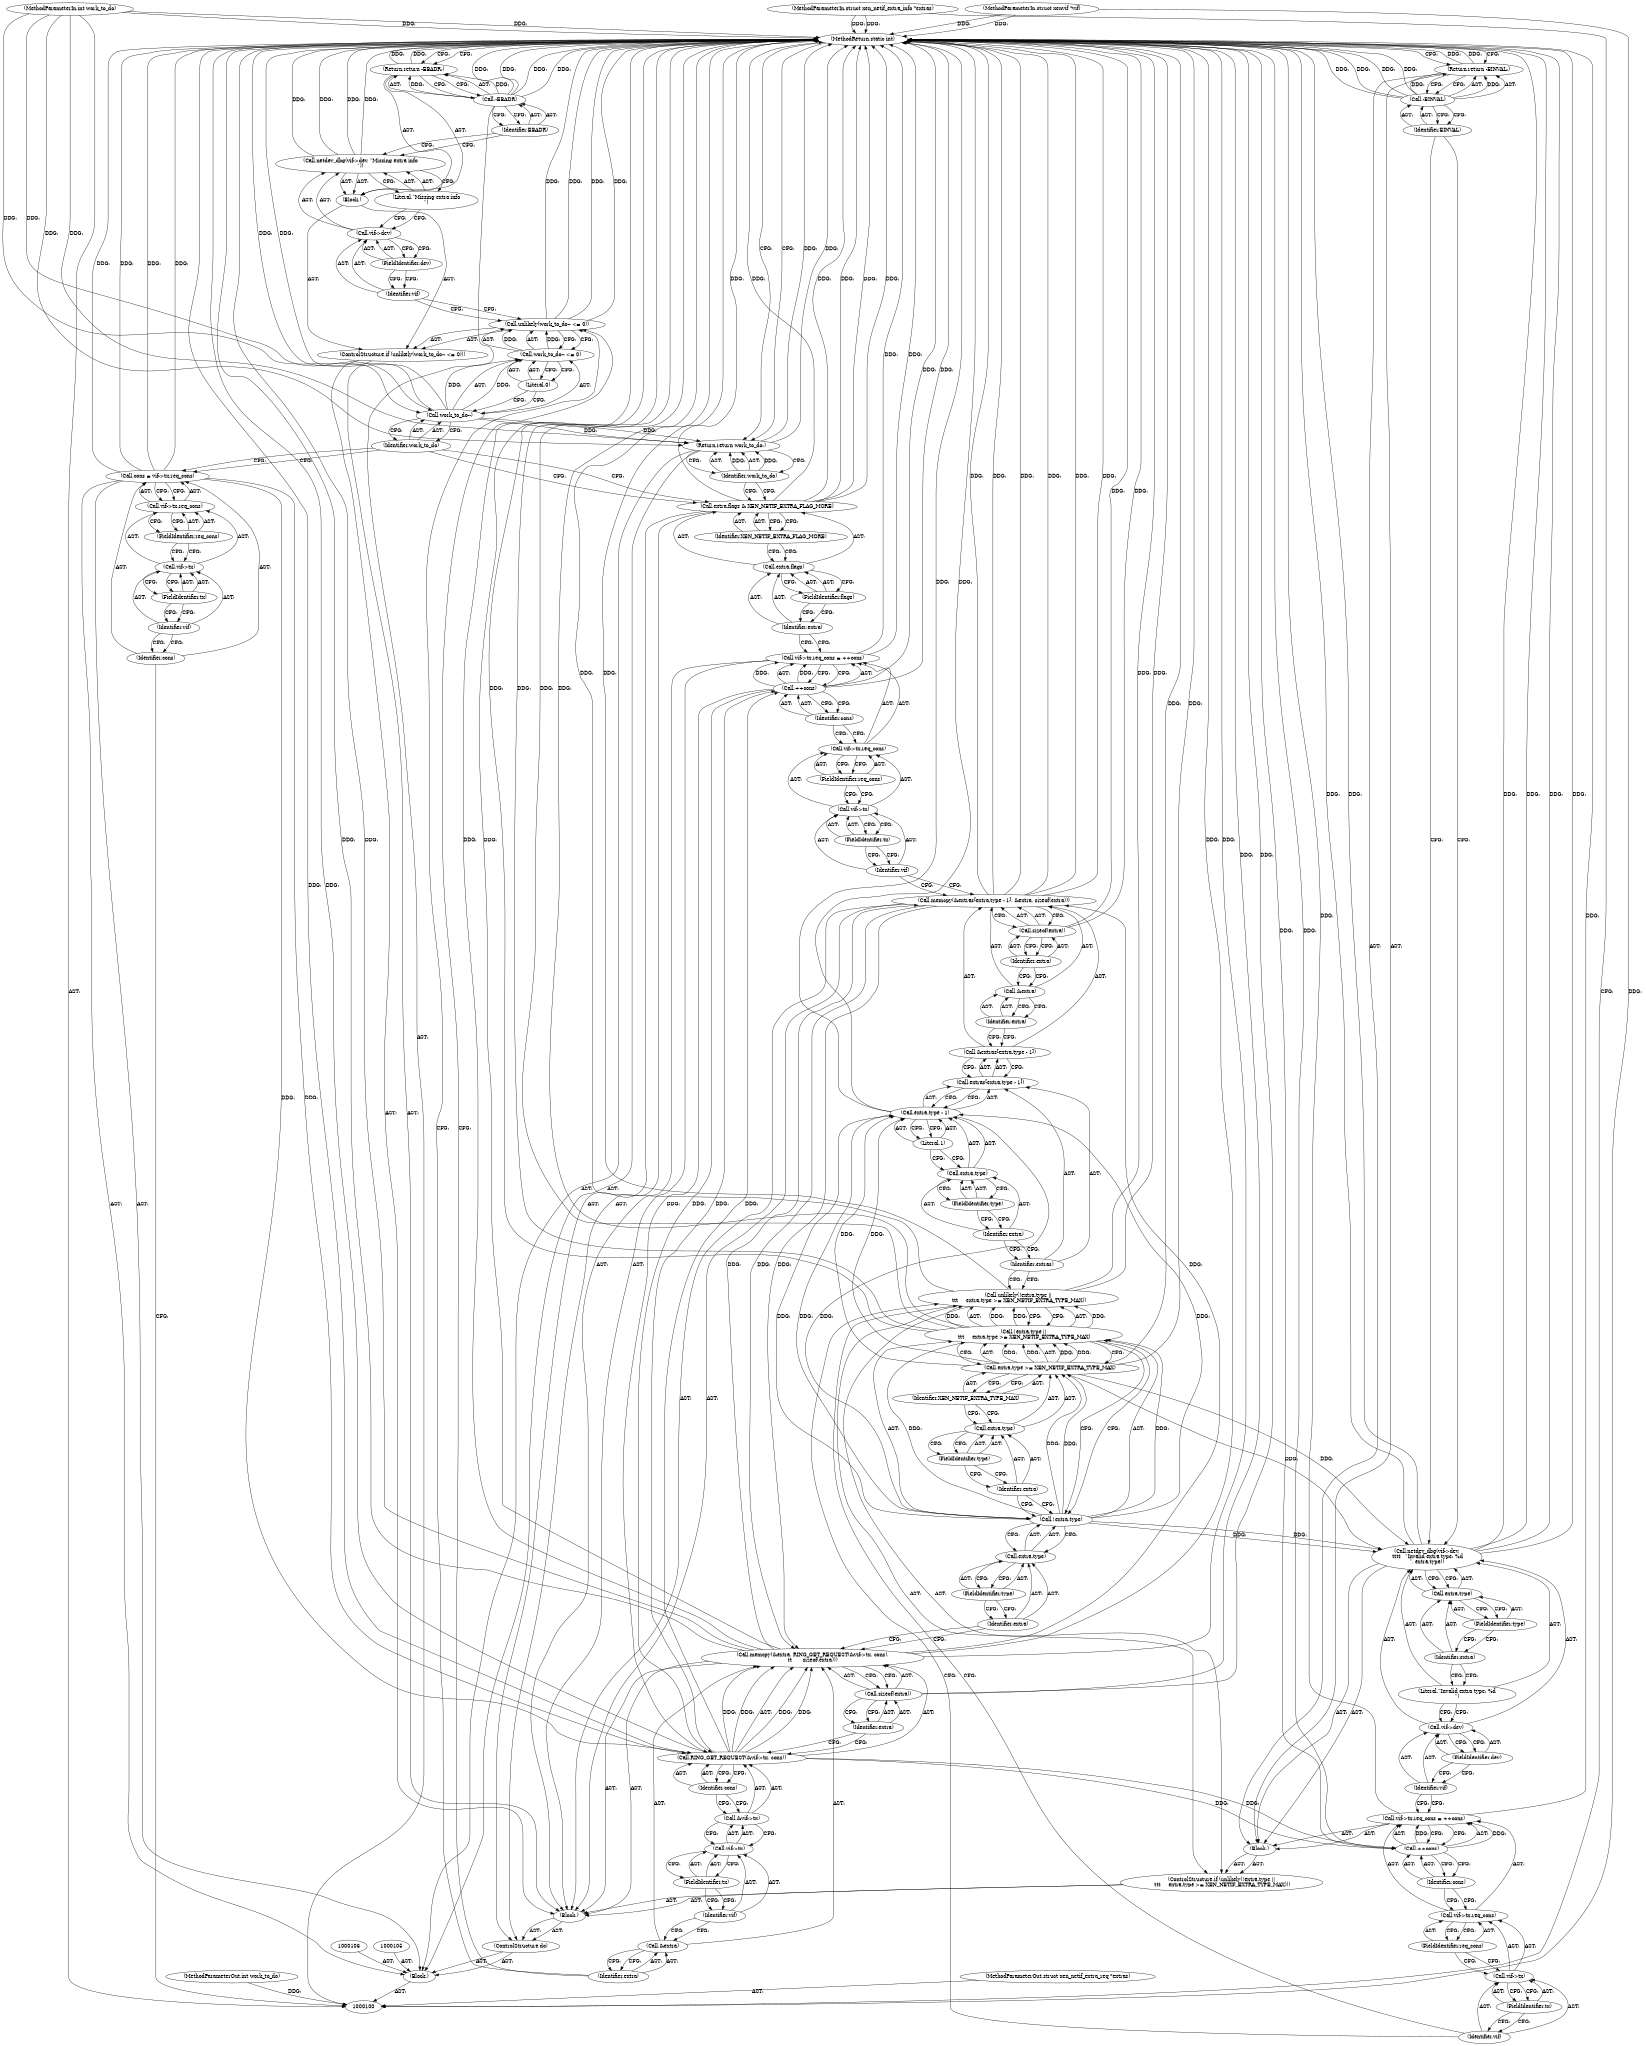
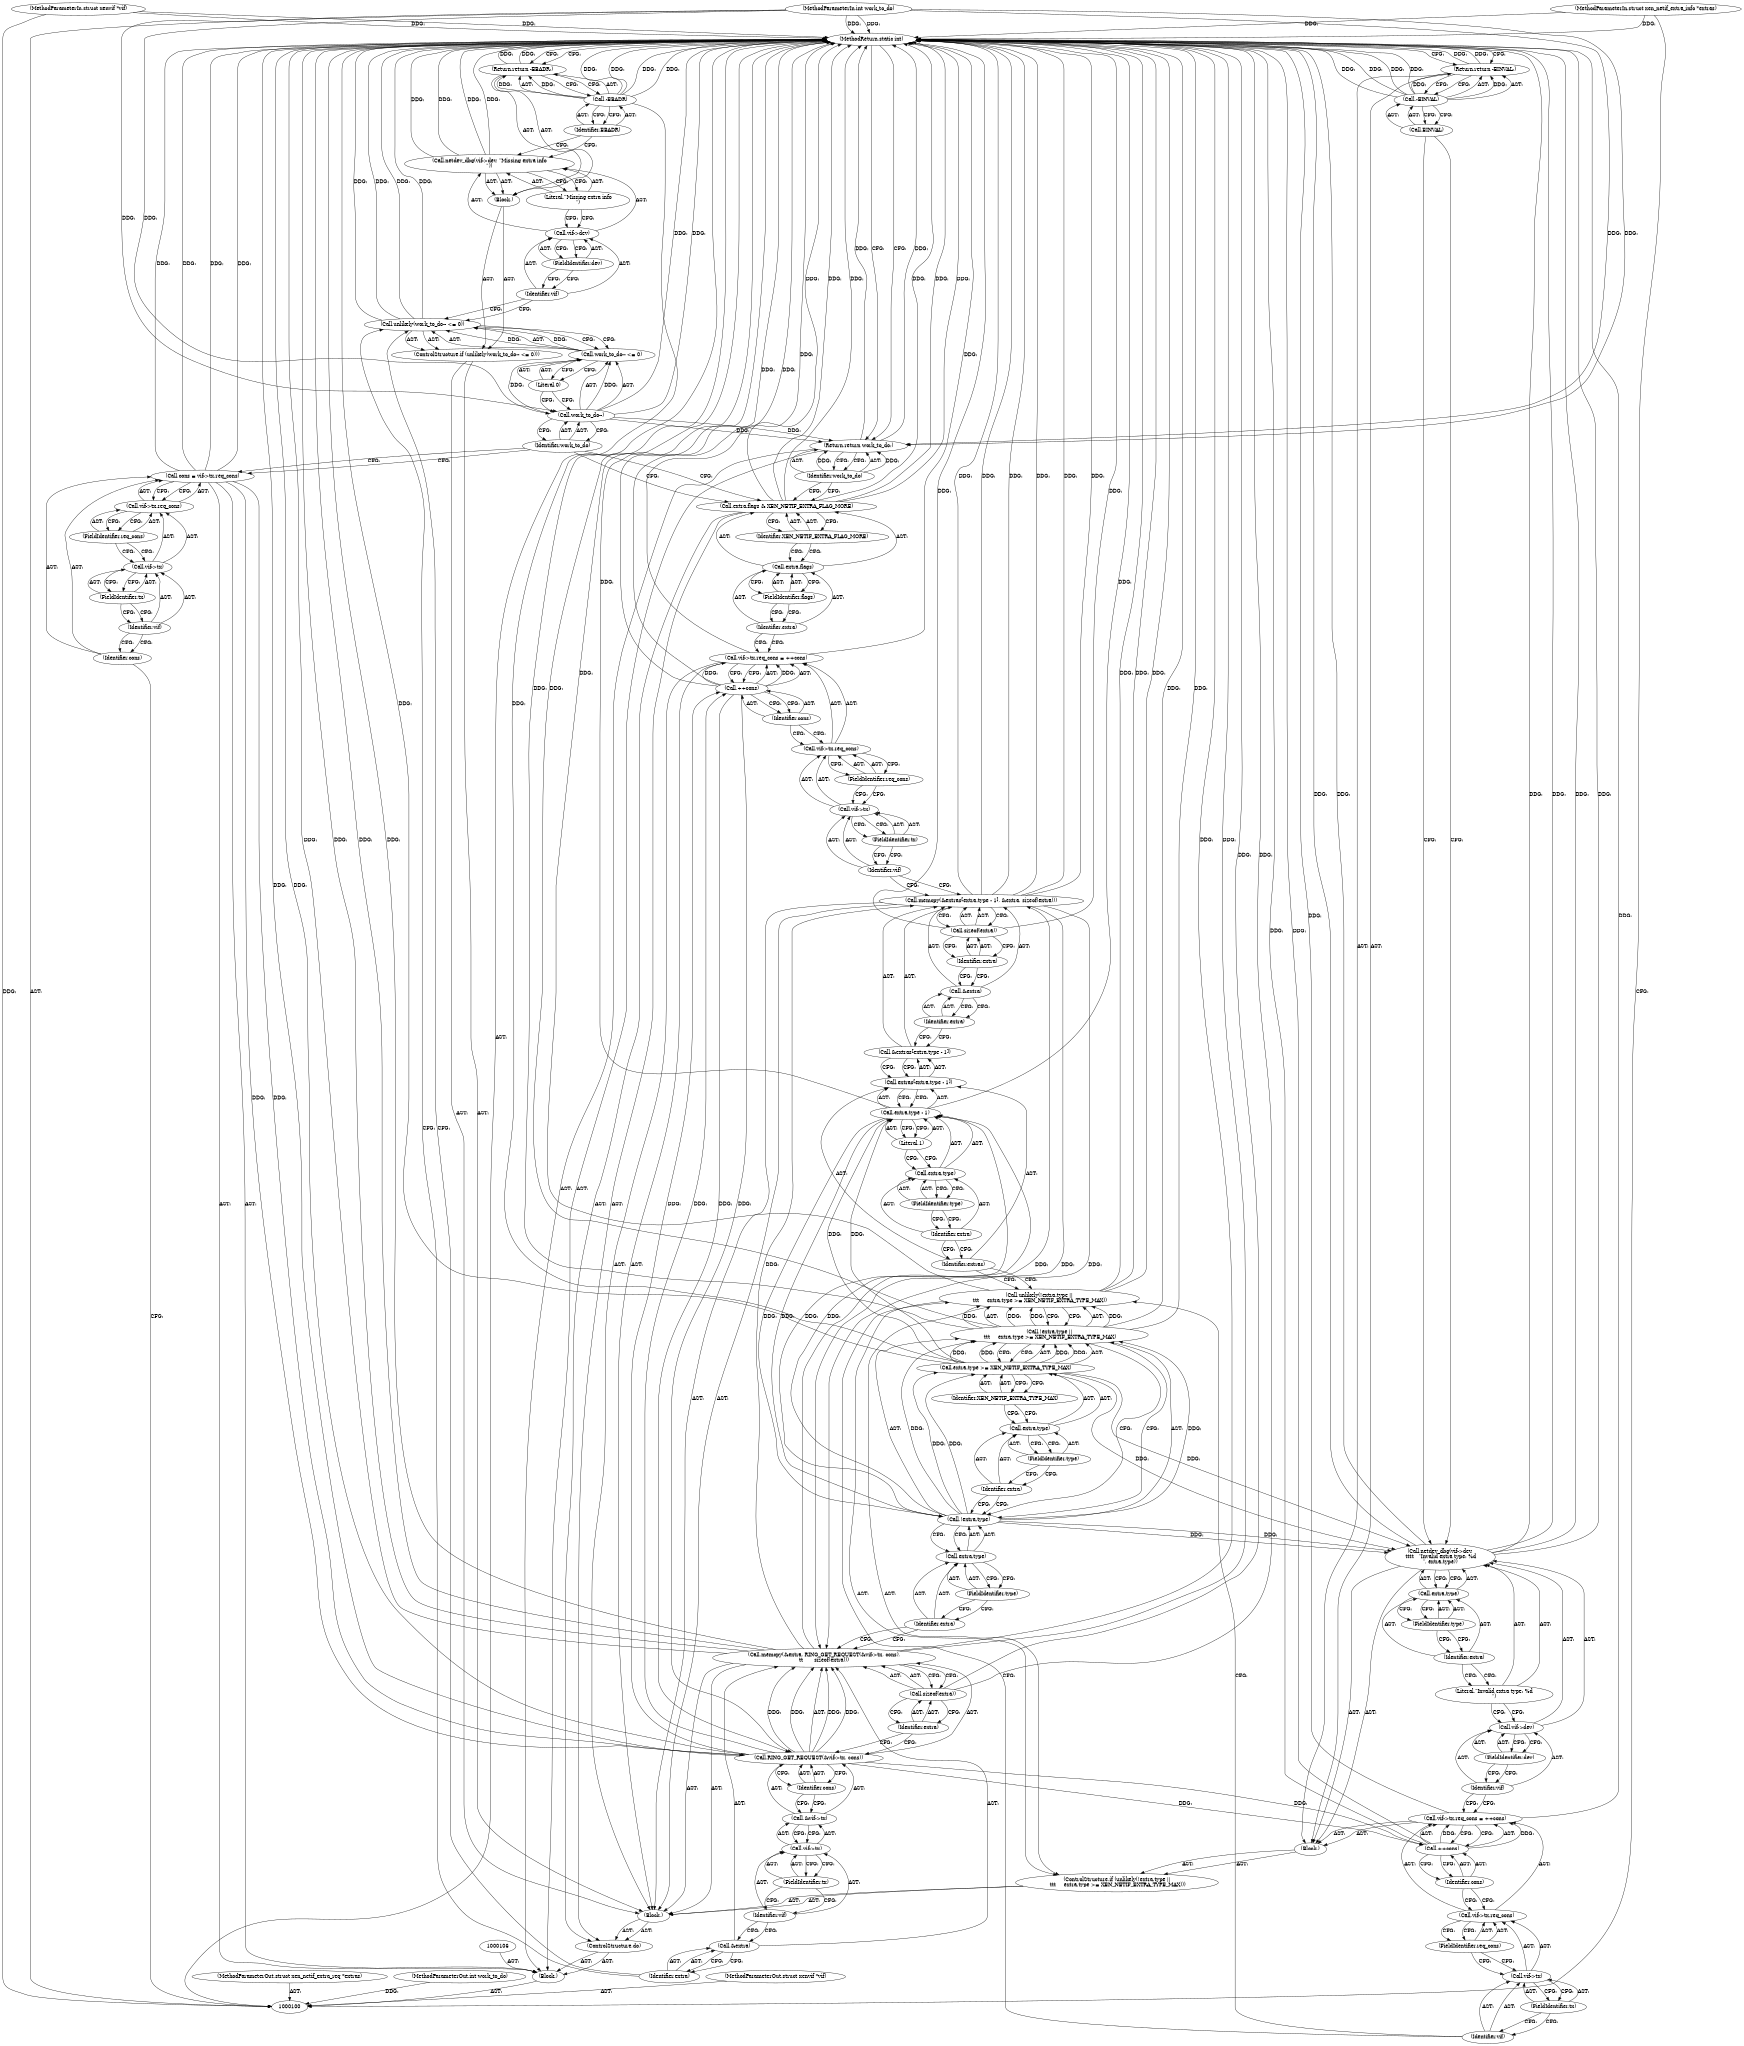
node "(Identifier,EINVAL)": label "(Identifier,EINVAL)" -> "(Call,EINVAL)"
node "1000105": removed
node "(MethodParameterOut,struct xenvif *vif)": added
